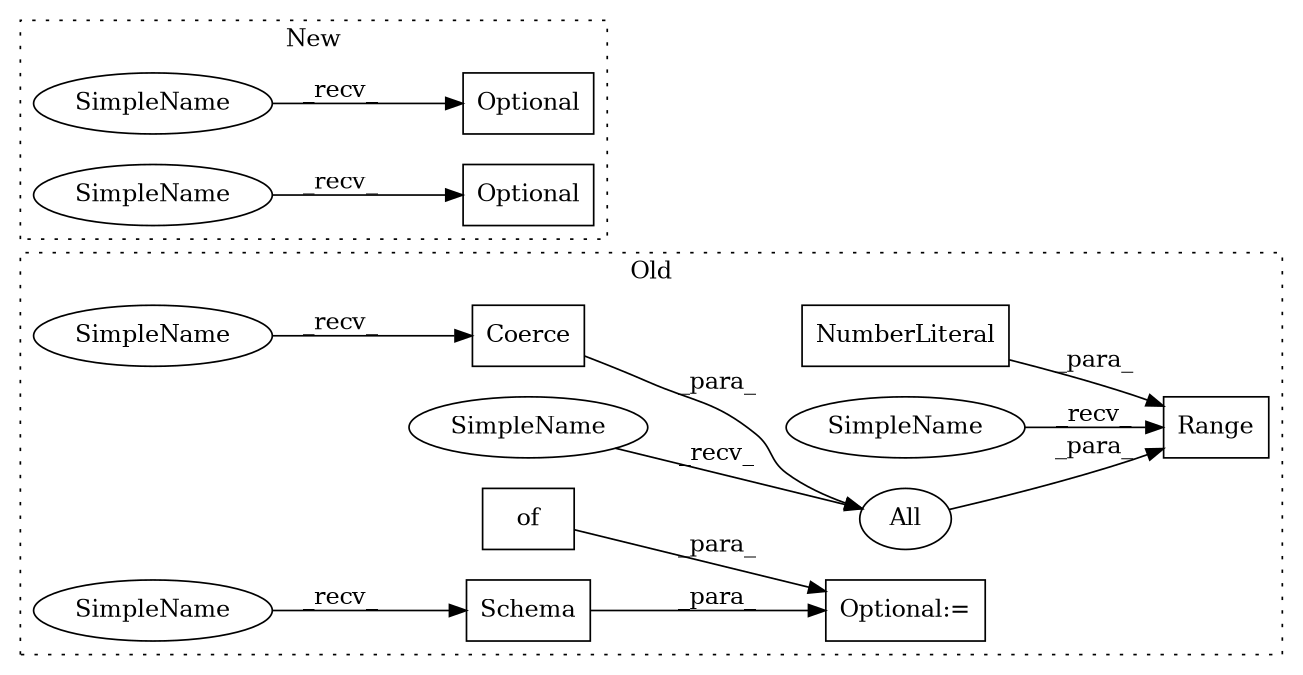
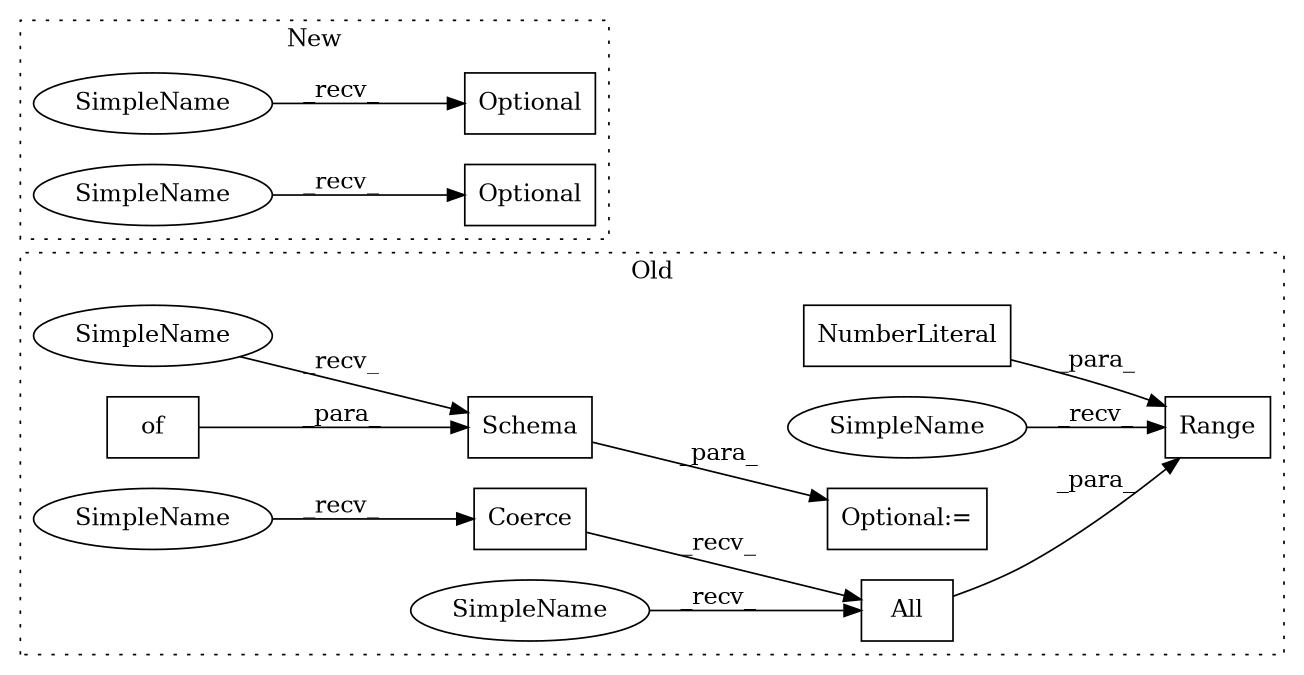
edge "Coerce" -> "All": label "_para_" -> "_recv_"
node "All": shape ellipse -> box
edge "of" -> "Optional:=": now "of" -> "Schema"
